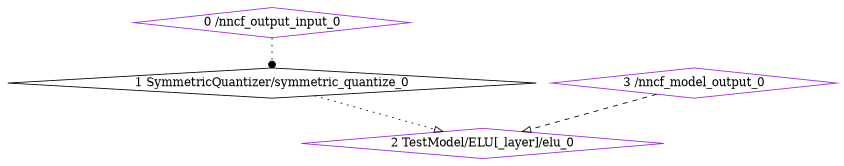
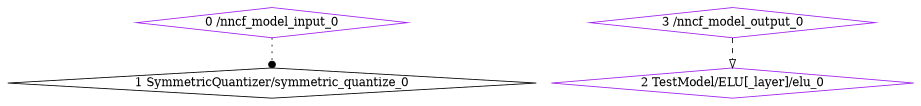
node "0 /nncf_output_input_0": label "0 /nncf_output_input_0" -> "0 /nncf_model_input_0"
edge "1 SymmetricQuantizer/symmetric_quantize_0" -> "2 TestModel/ELU[_layer]/elu_0": removed
